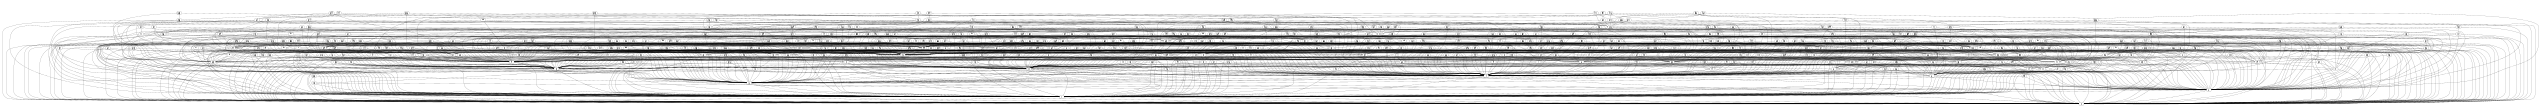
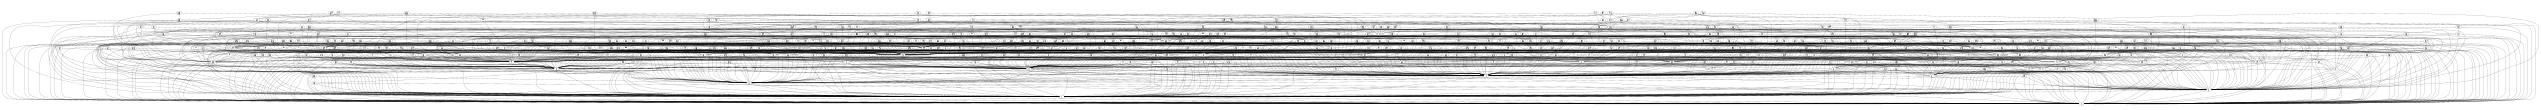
node "103": removed
